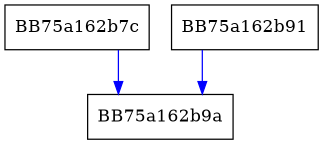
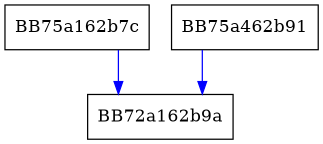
node "BB75a162b91": label "BB75a162b91" -> "BB75a462b91"
node "BB75a162b9a": label "BB75a162b9a" -> "BB72a162b9a"
